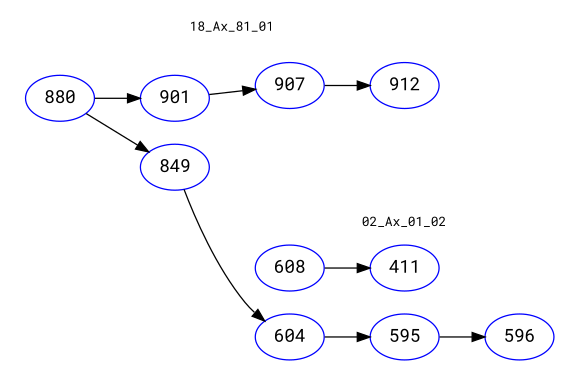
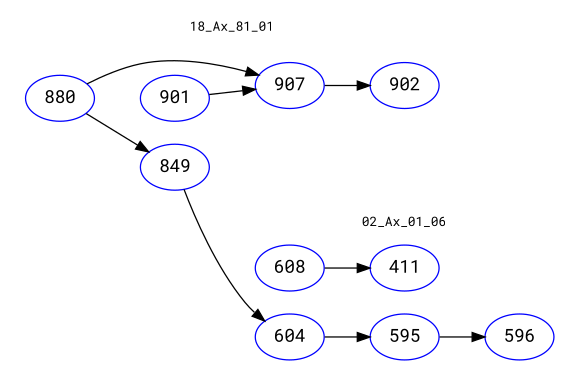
node "912": label "912" -> "902"
edge "880" -> "901": now "880" -> "907"
cluster "02_Ax_01_02": label "02_Ax_01_02" -> "02_Ax_01_06"
